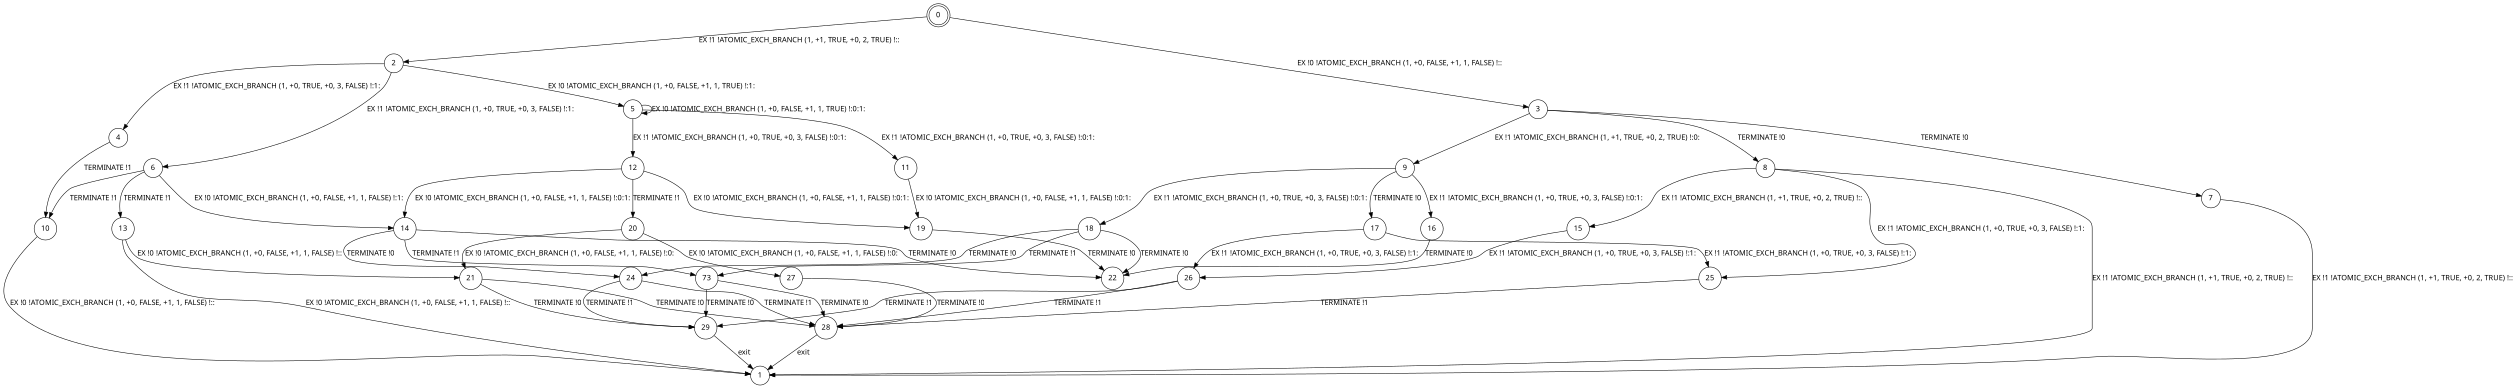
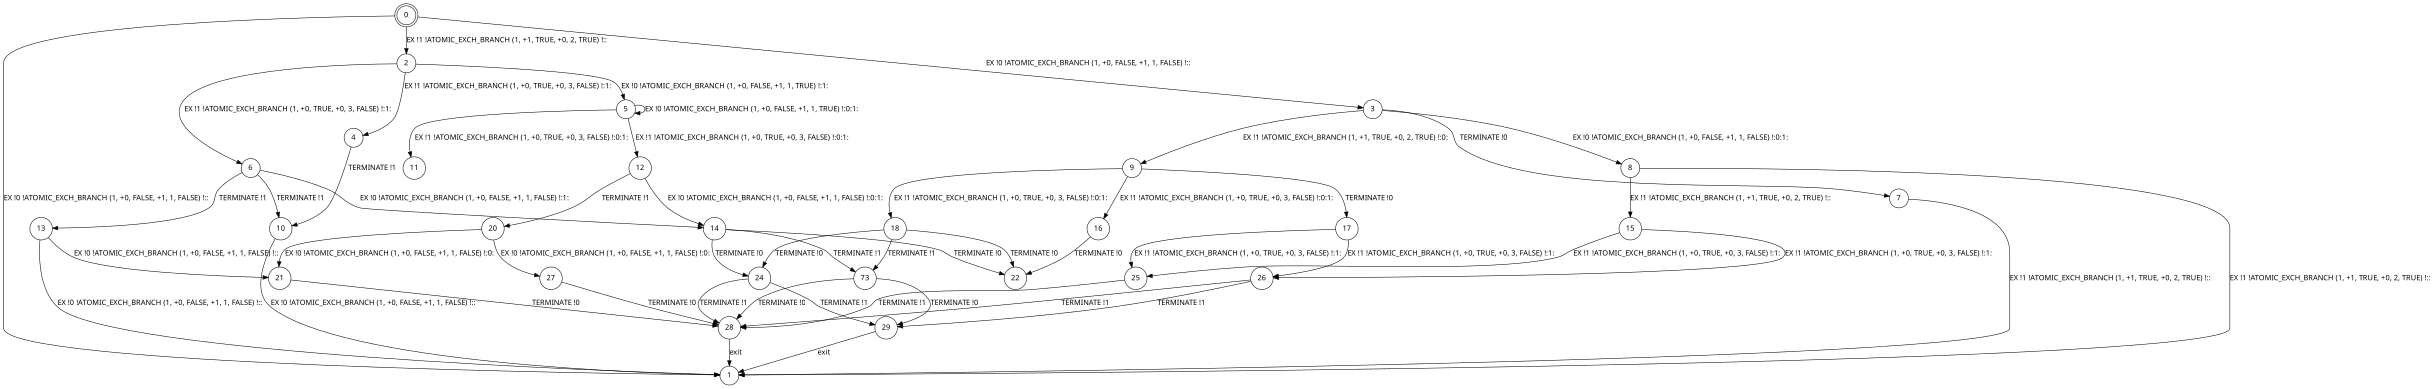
edge "3" -> "8": label "TERMINATE !0" -> "EX !0 !ATOMIC_EXCH_BRANCH (1, +0, FALSE, +1, 1, FALSE) !:0:1:"
node "19": removed
edge "8" -> "25": now "15" -> "25"
edge "21" -> "29": removed, label "TERMINATE !0"
edge "0" -> "1": added, label "EX !0 !ATOMIC_EXCH_BRANCH (1, +0, FALSE, +1, 1, FALSE) !::"
